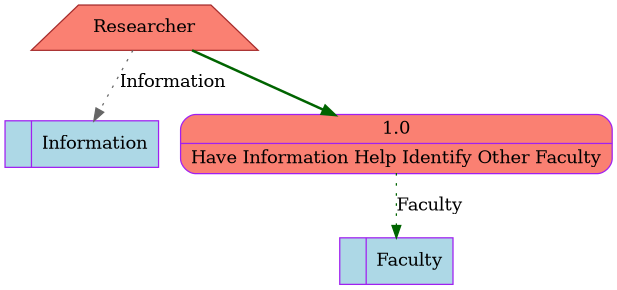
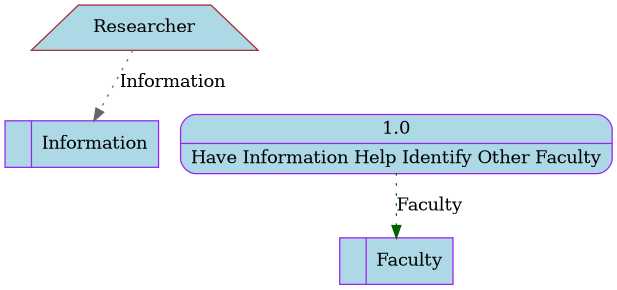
node "Researcher": fillcolor salmon -> lightblue
edge "Researcher" -> "1.0": removed
node "1.0": fillcolor salmon -> lightblue
